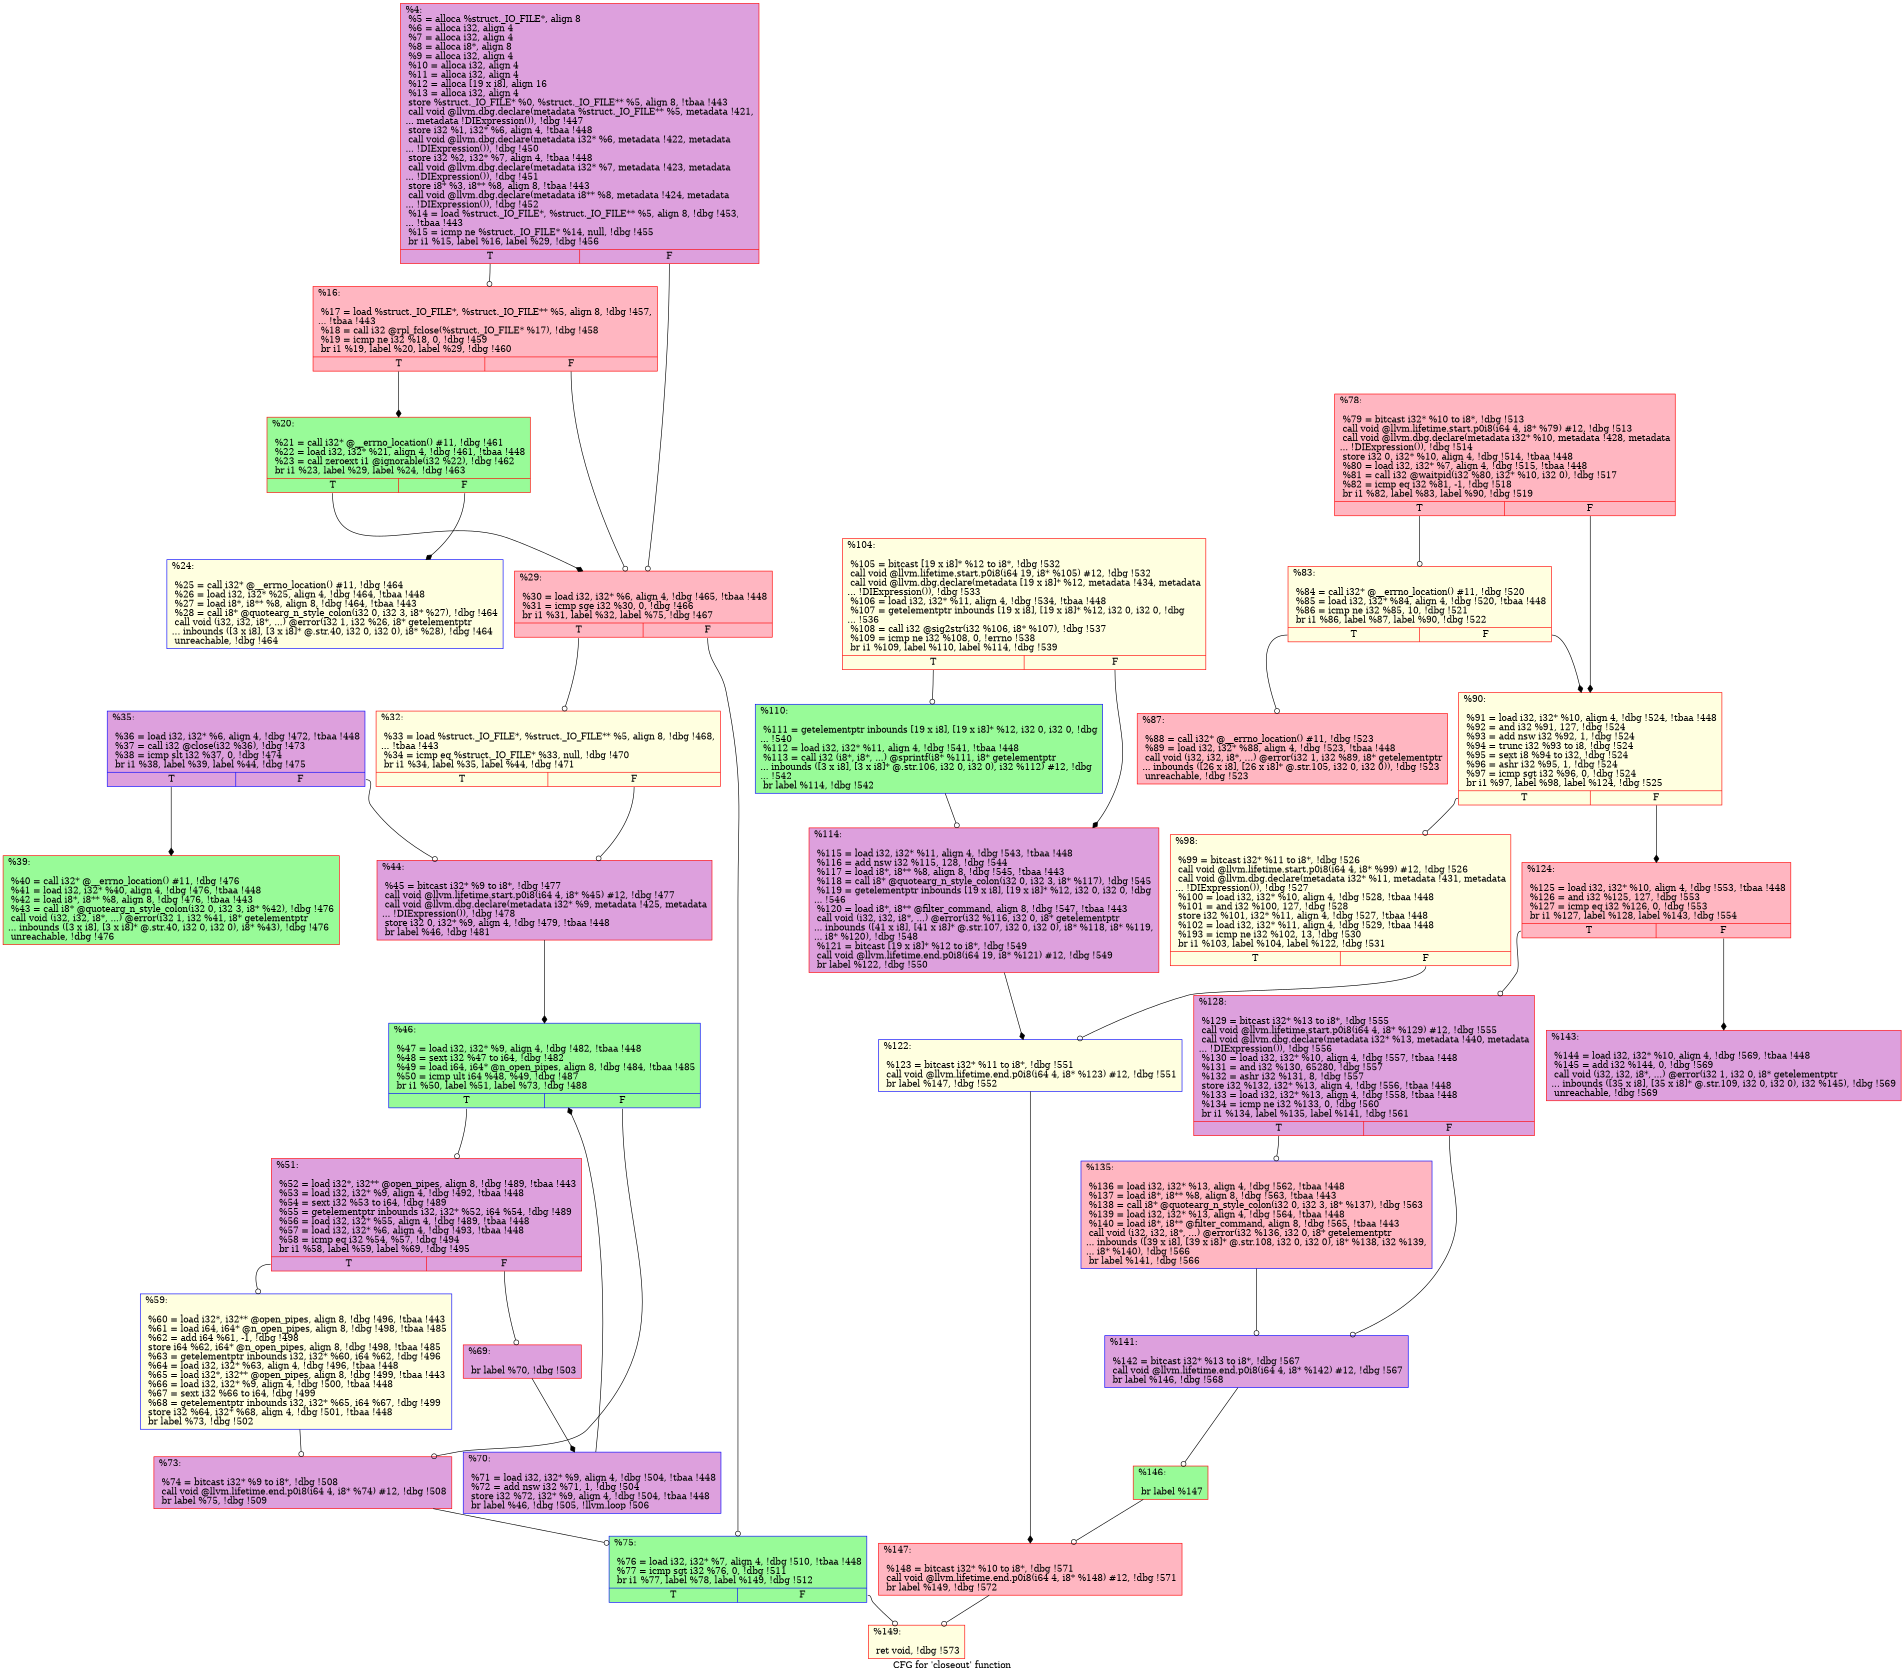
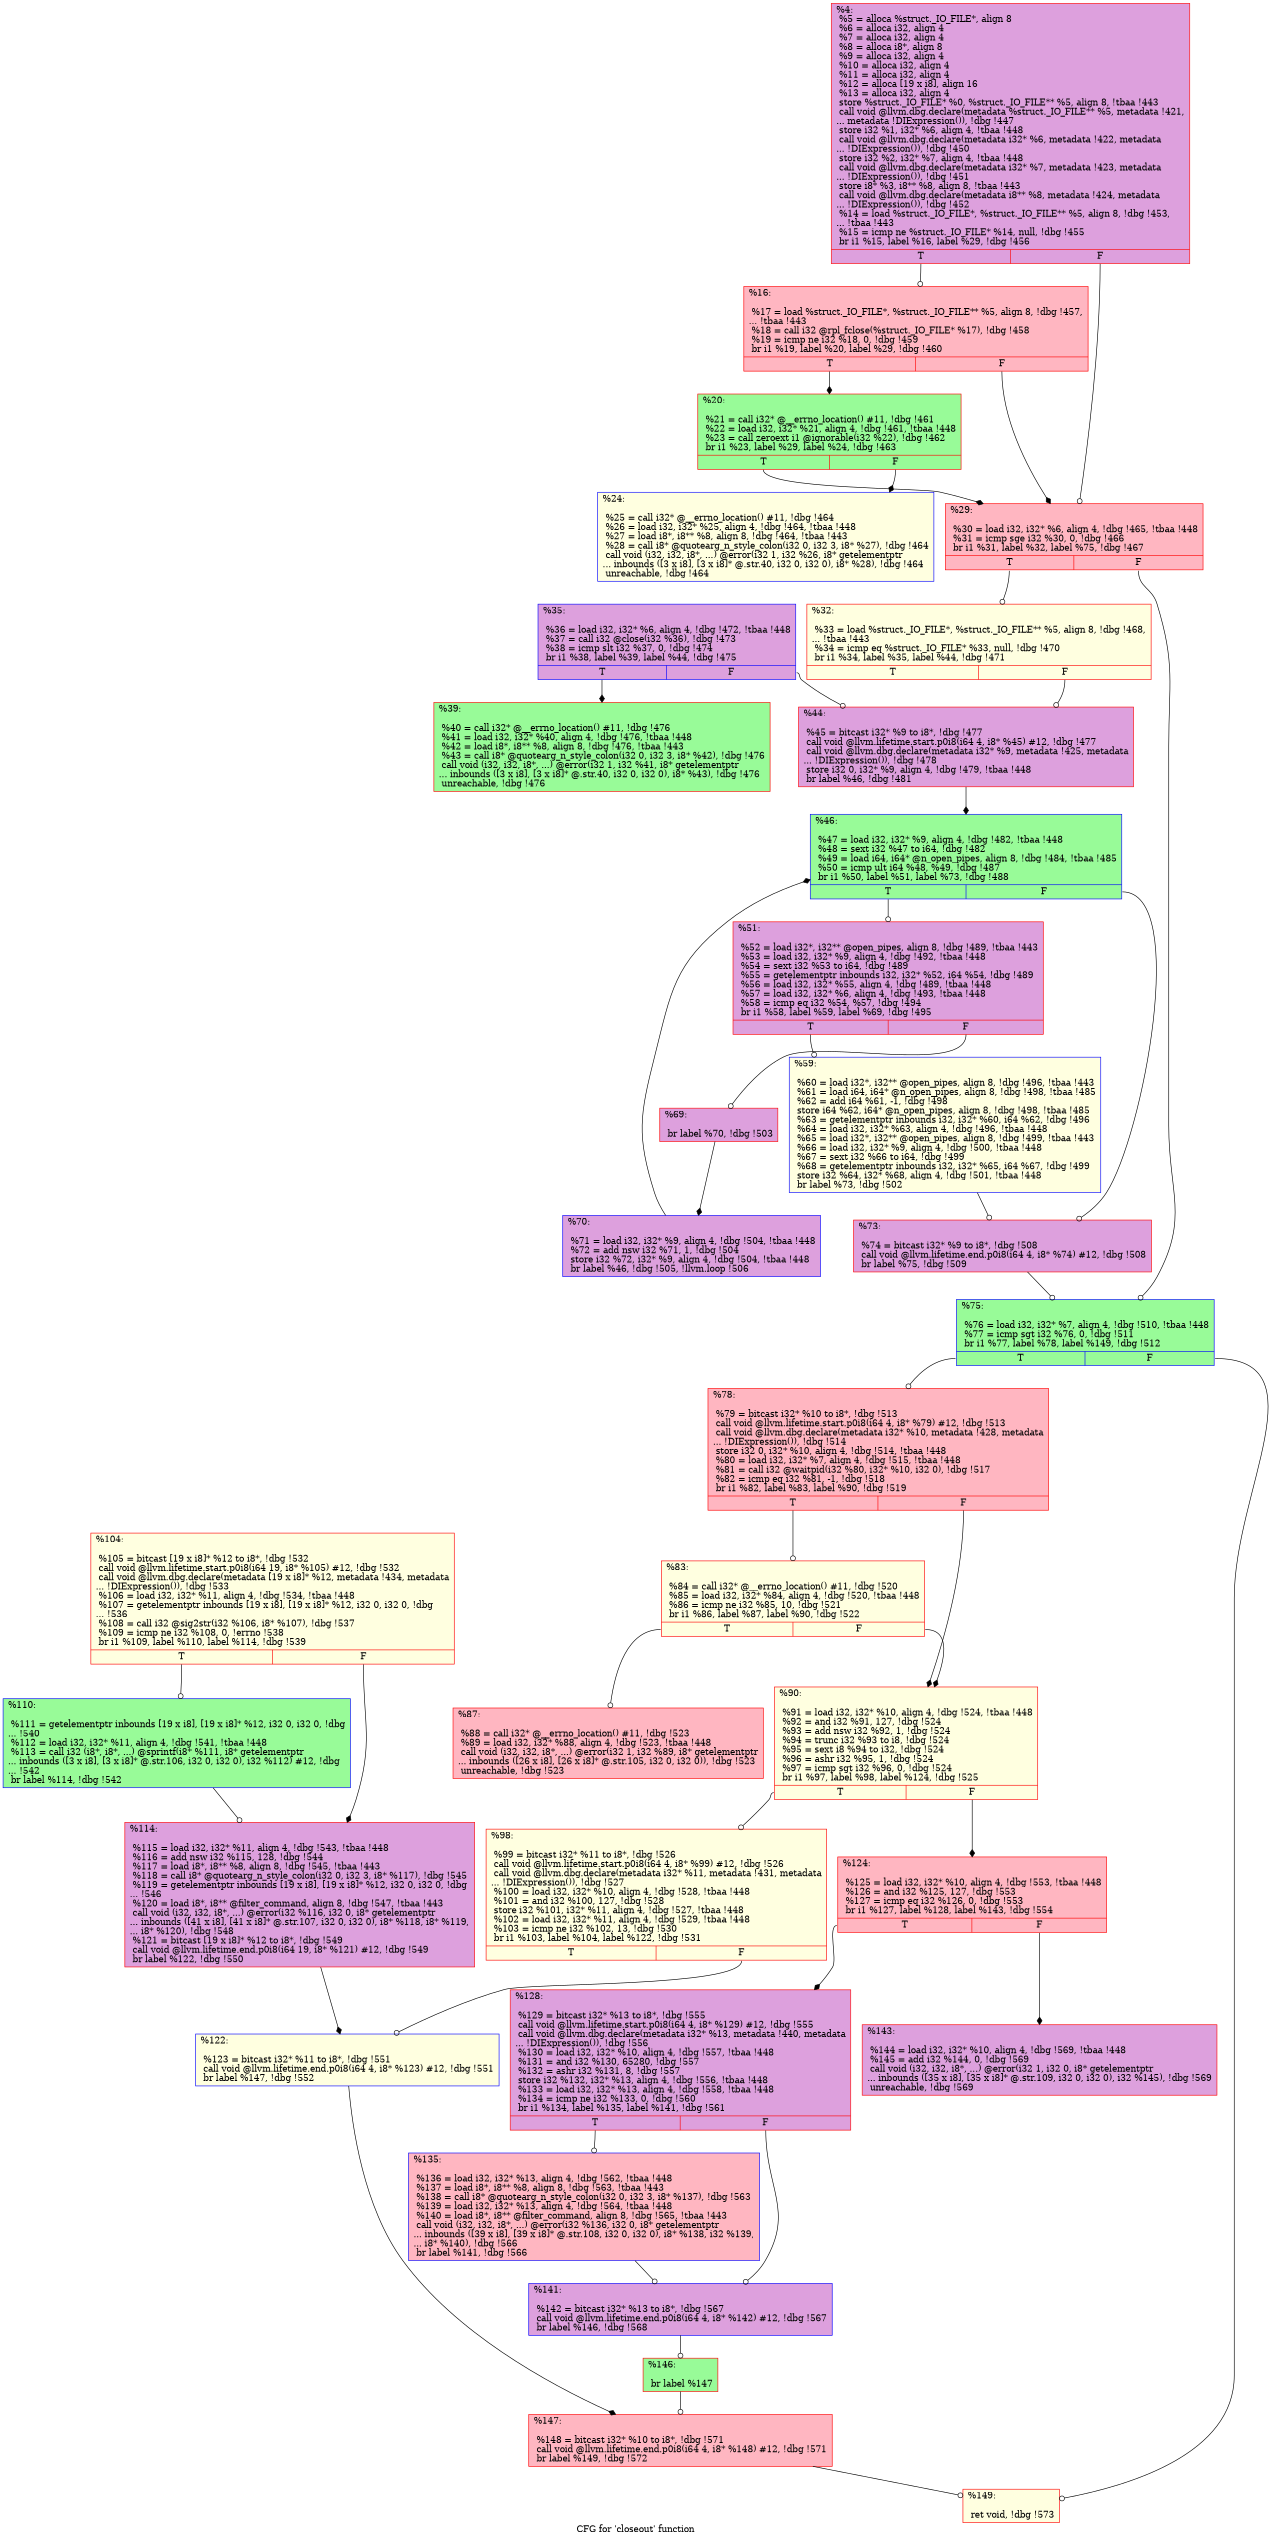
edge "%16:" -> "%29:": arrowhead odot -> diamond
node "%98:": text "%193 = icmp ne i32 %102, 13, !dbg !530" -> "%103 = icmp ne i32 %102, 13, !dbg !530"
edge "%124:" -> "%128:": arrowhead odot -> diamond
edge "%75:" -> "%78:": added
